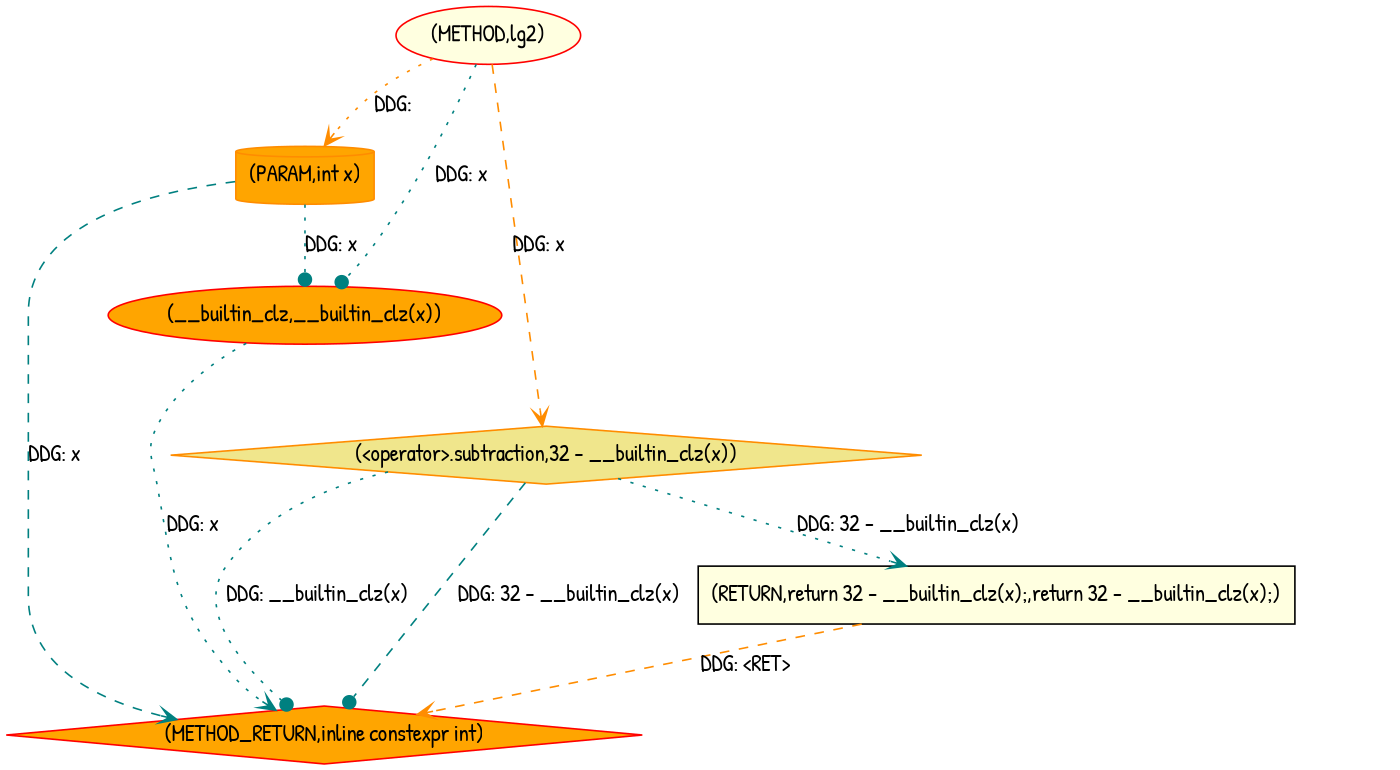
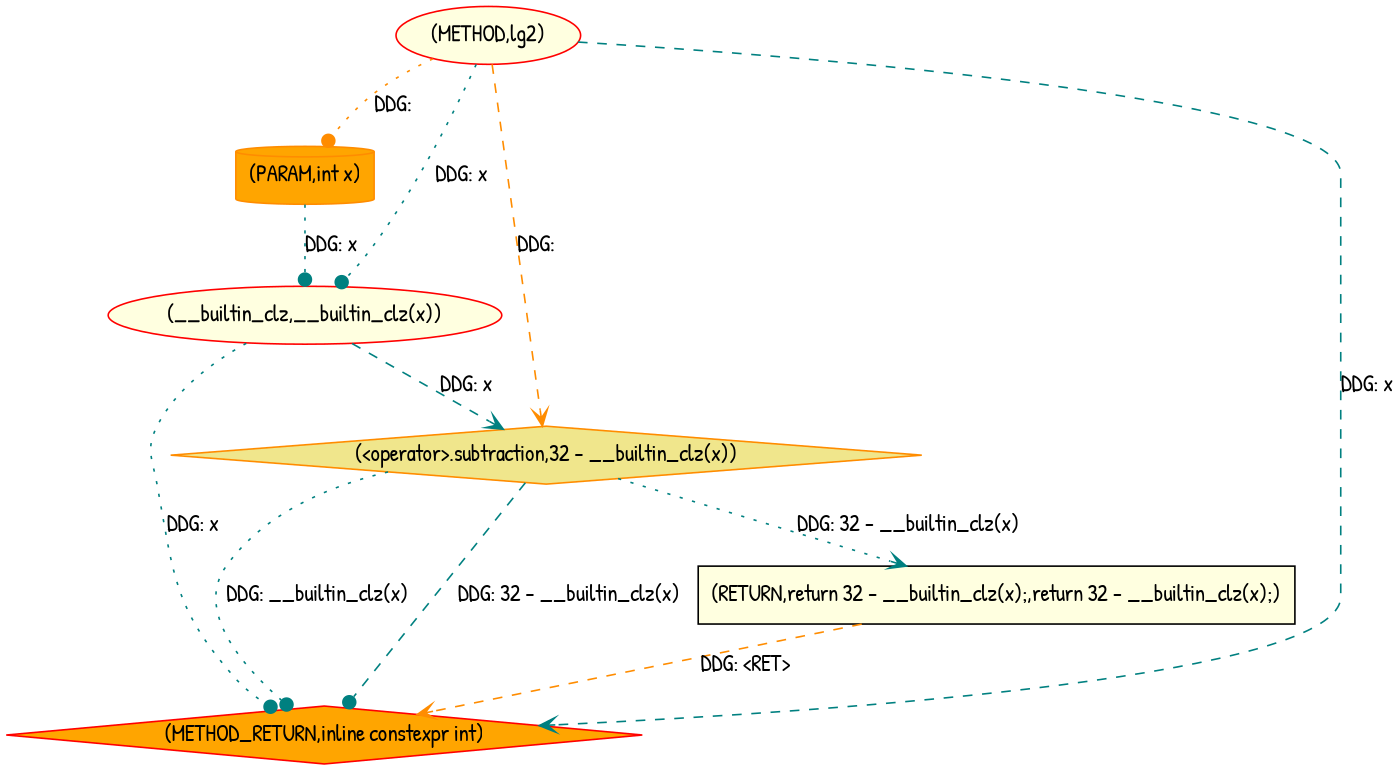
edge "(METHOD,lg2)" -> "(PARAM,int x)": arrowhead vee -> dot
edge "(METHOD,lg2)" -> "(<operator>.subtraction,32 - __builtin_clz(x))": label "DDG: x" -> "DDG: "
node "(__builtin_clz,__builtin_clz(x))": fillcolor orange -> lightyellow
edge "(__builtin_clz,__builtin_clz(x))" -> "(<operator>.subtraction,32 - __builtin_clz(x))": added, label "DDG: x"
edge "(PARAM,int x)" -> "(METHOD_RETURN,inline constexpr int)": now "(METHOD,lg2)" -> "(METHOD_RETURN,inline constexpr int)"
edge "(__builtin_clz,__builtin_clz(x))" -> "(METHOD_RETURN,inline constexpr int)": arrowhead vee -> dot
